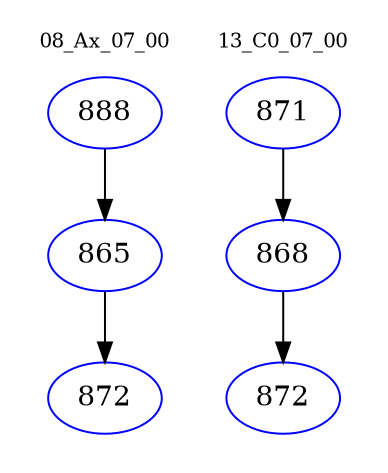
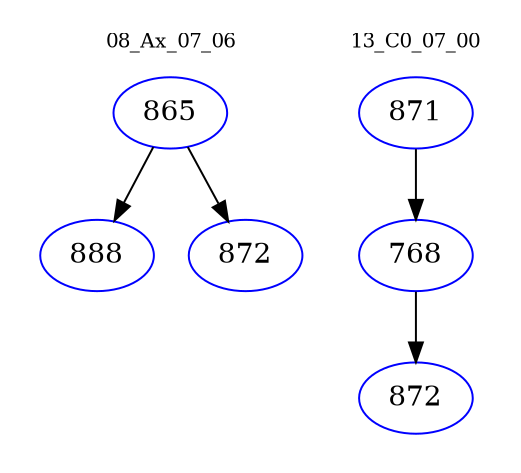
cluster "08_Ax_07_00": label "08_Ax_07_00" -> "08_Ax_07_06"
edge "888" -> "865": reversed
node "868": label "868" -> "768"
